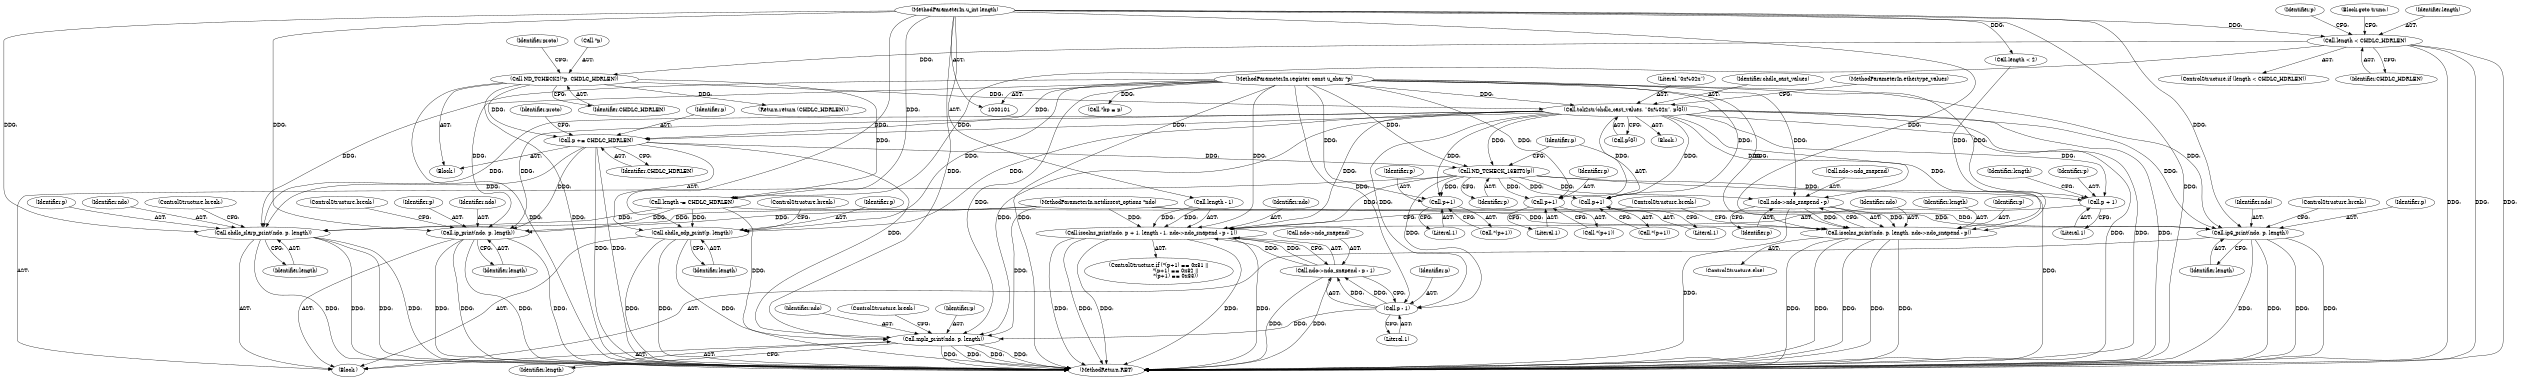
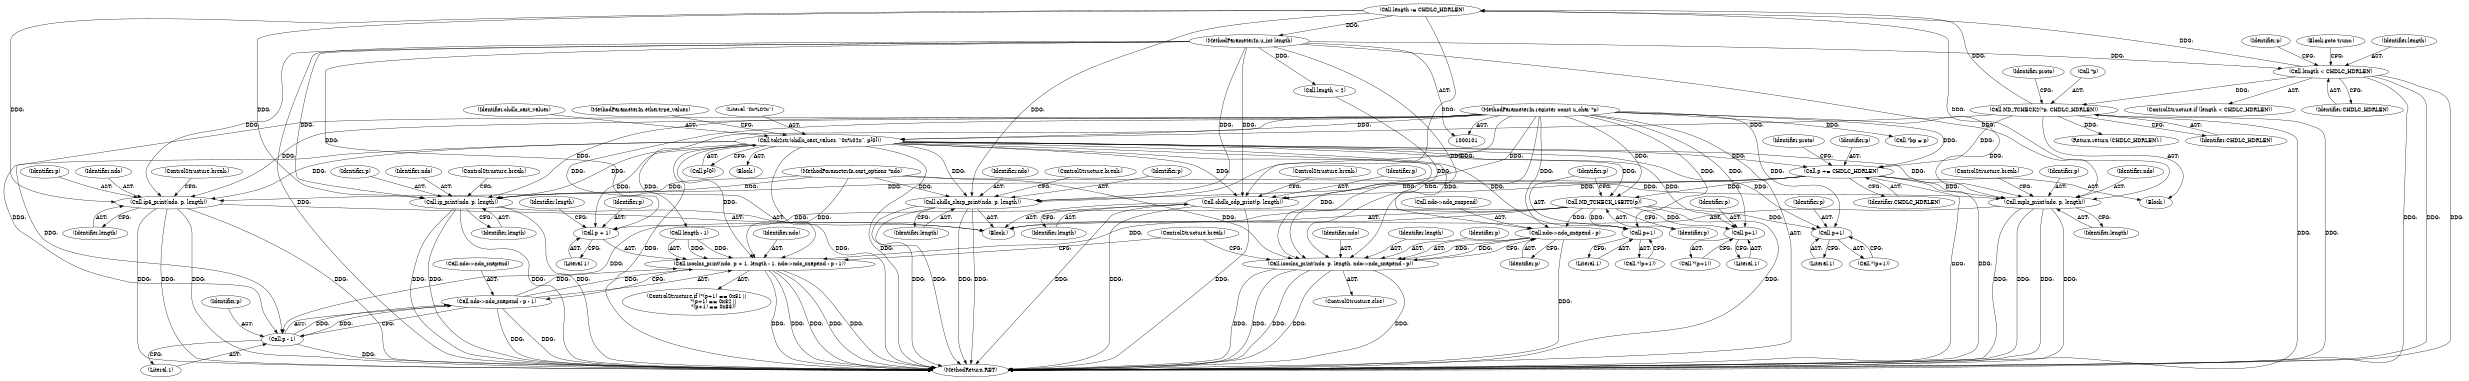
edge "(MethodParameterIn,u_int length)" -> "(Call,length - 1)": label "AST: " -> "DDG: "
edge "(MethodParameterIn,u_int length)" -> "(Call,length -= CHDLC_HDRLEN)": reversed
edge "(Call,p += CHDLC_HDRLEN)" -> "(Call,chdlc_cdp_print(p, length))": label "AST: " -> "DDG: "
node "(MethodParameterIn,netdissect_options *ndo)": label "(MethodParameterIn,netdissect_options *ndo)" -> "(MethodParameterIn,cast_options *ndo)"
edge "(MethodParameterIn,register const u_char *p)" -> "(MethodReturn,RET)": label "DDG: " -> "AST: "
edge "(Call,p - 1)" -> "(Call,mpls_print(ndo, p, length))": now "(Call,p - 1)" -> "(MethodReturn,RET)"
